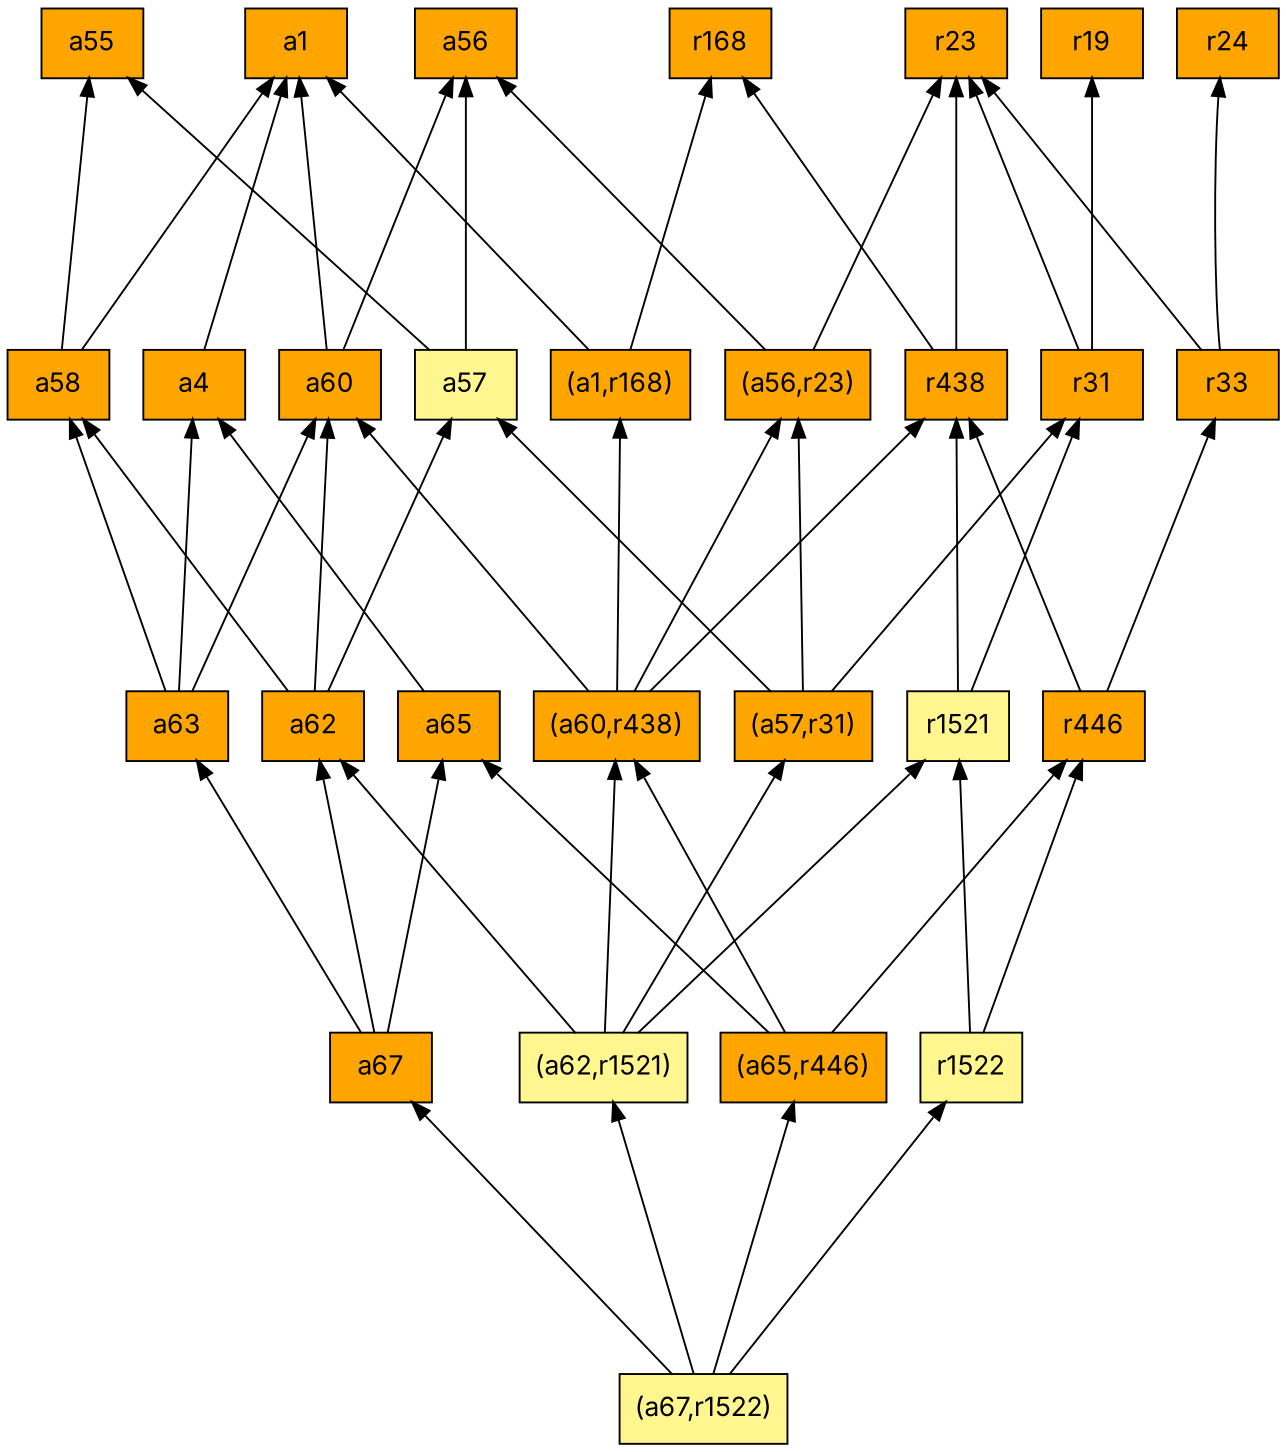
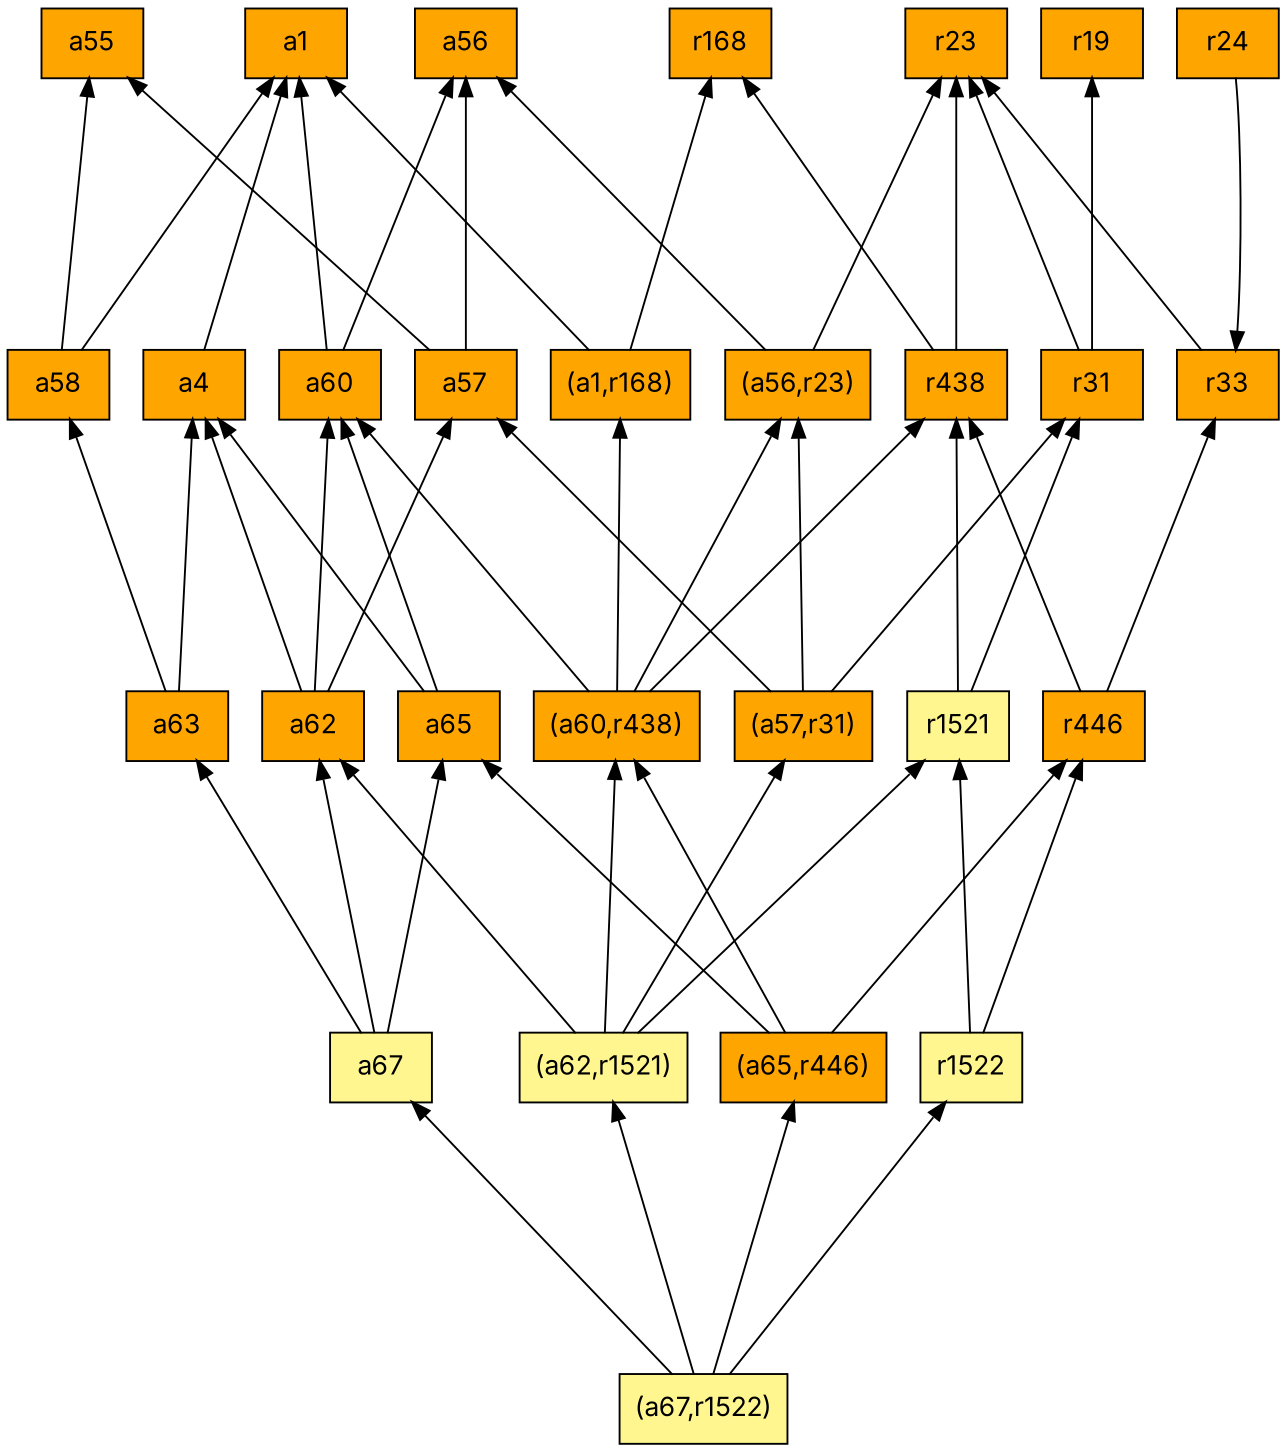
edge "r33" -> "r24": reversed
node "a57": fillcolor khaki1 -> orange
edge "a63" -> "a60": now "a65" -> "a60"
edge "a62" -> "a58": now "a62" -> "a4"
node "a67": fillcolor orange -> khaki1
